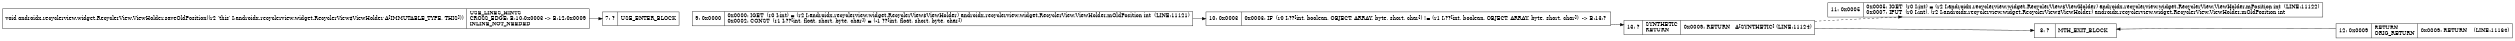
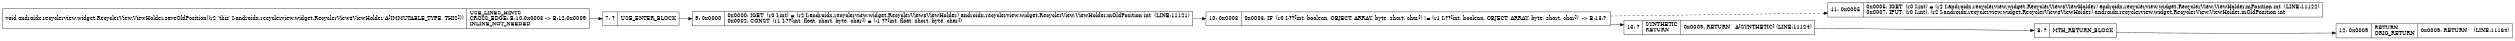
edge "7: ?" -> "9: 0x0000": added
edge "13: ?" -> "11: 0x0005": now "10: 0x0003" -> "11: 0x0005"
edge "12: 0x0009" -> "8: ?": reversed
node "8: ?": text "MTH_EXIT_BLOCK" -> "MTH_RETURN_BLOCK"
